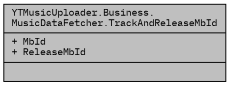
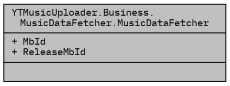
node "YTMusicUploader.Business.": text "MusicDataFetcher.TrackAndReleaseMbId" -> "MusicDataFetcher.MusicDataFetcher"
